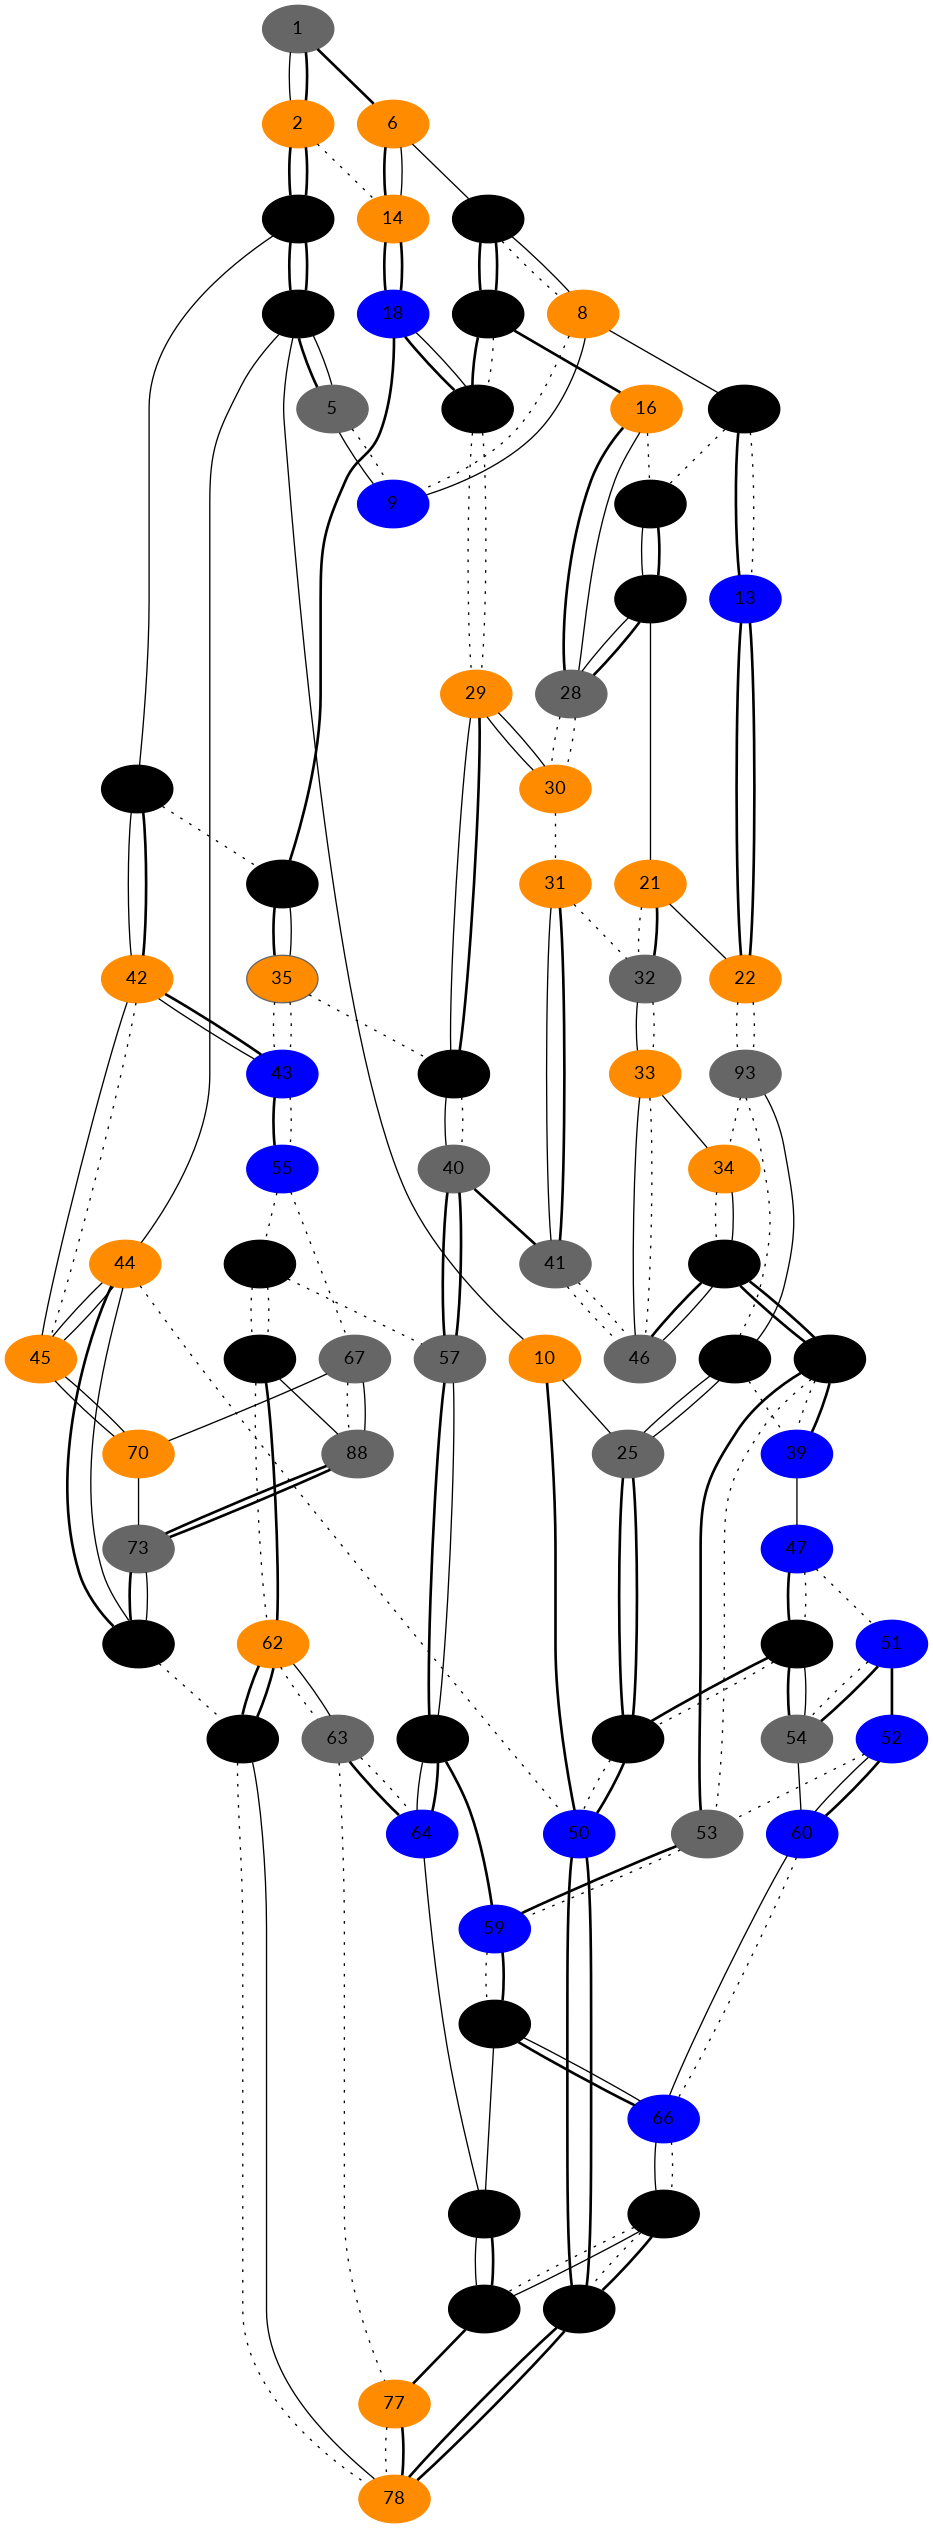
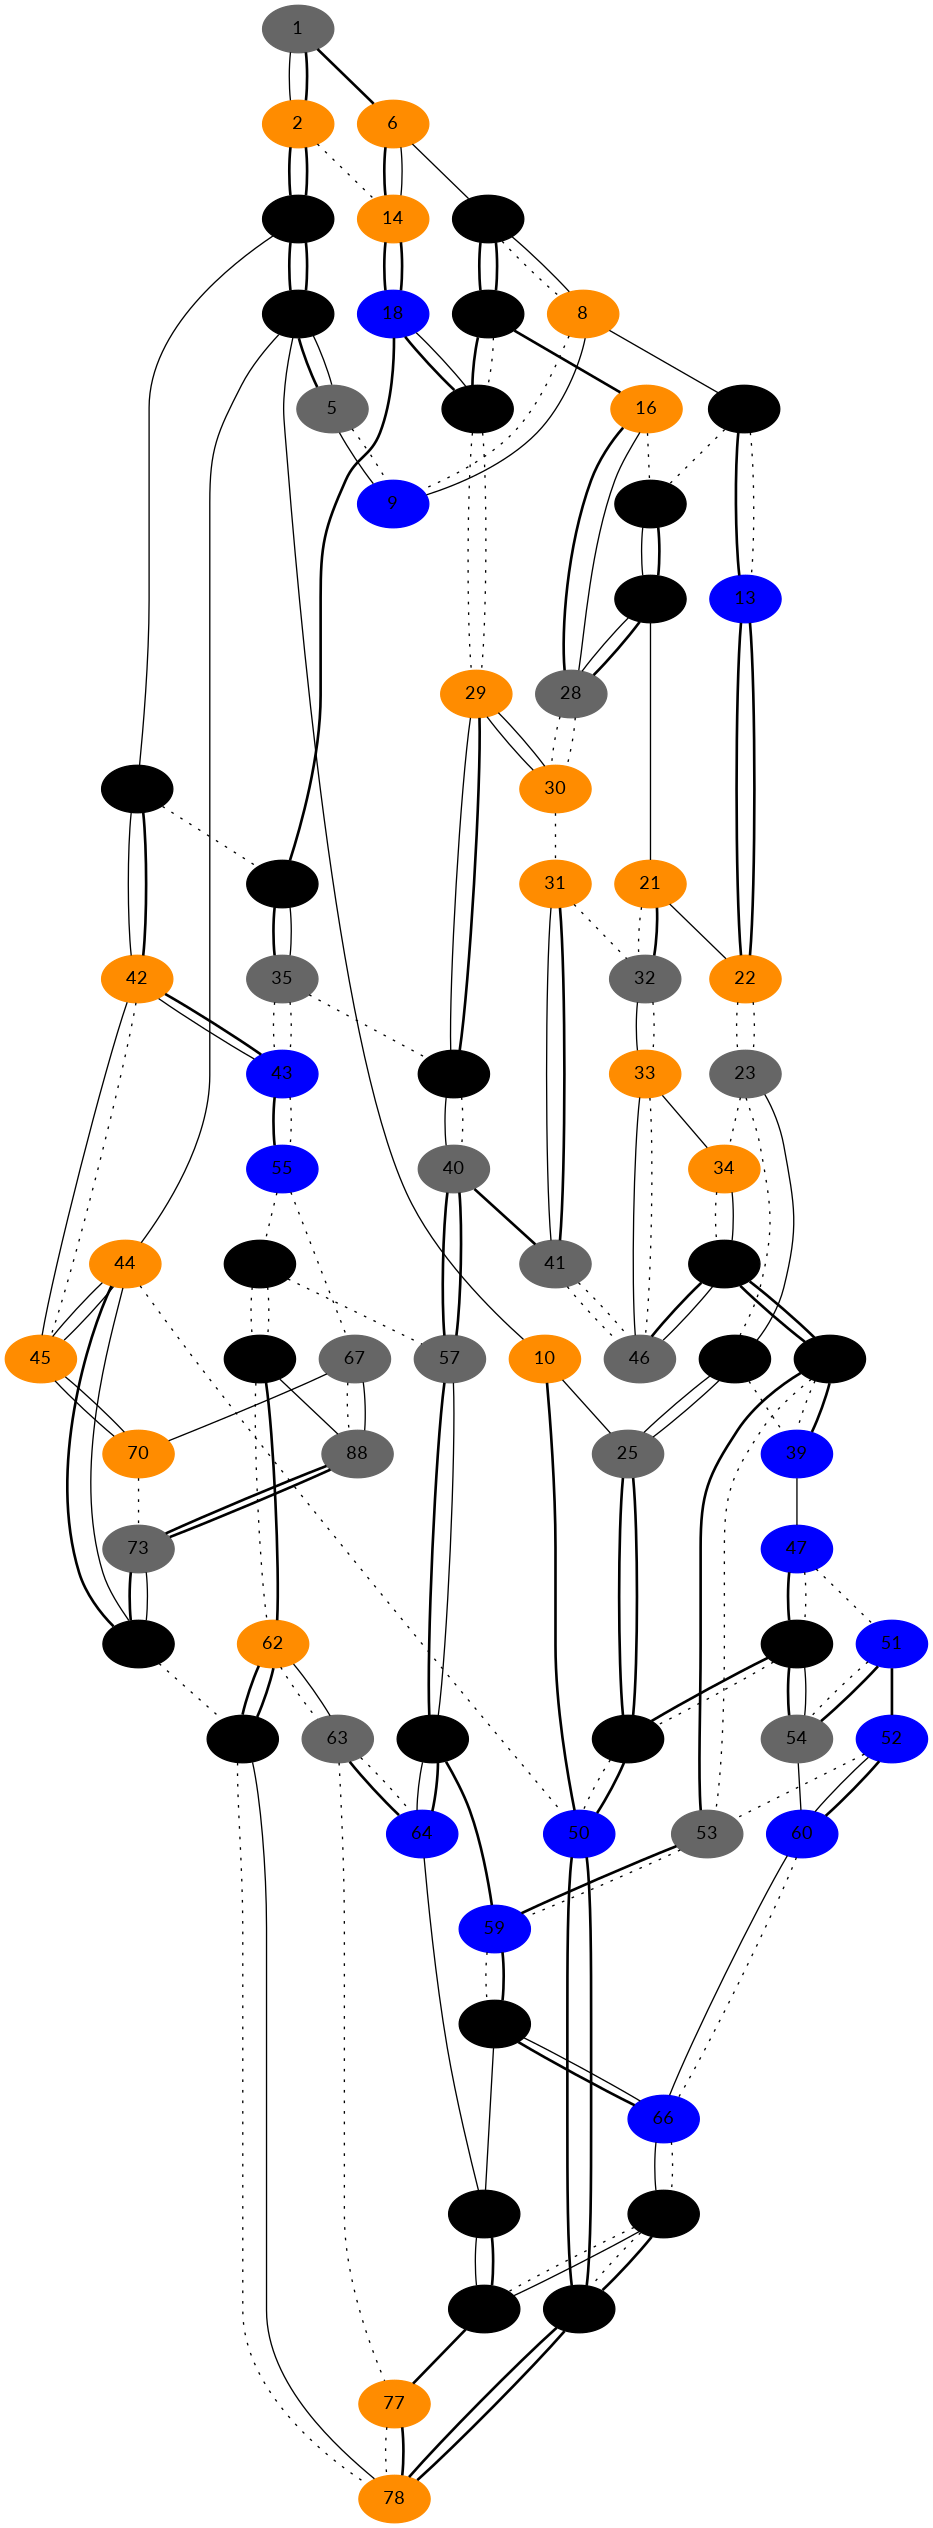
node "35": fillcolor darkorange -> gray40
node "93": label "93" -> "23"
edge "70" -- "73": style solid -> dotted
